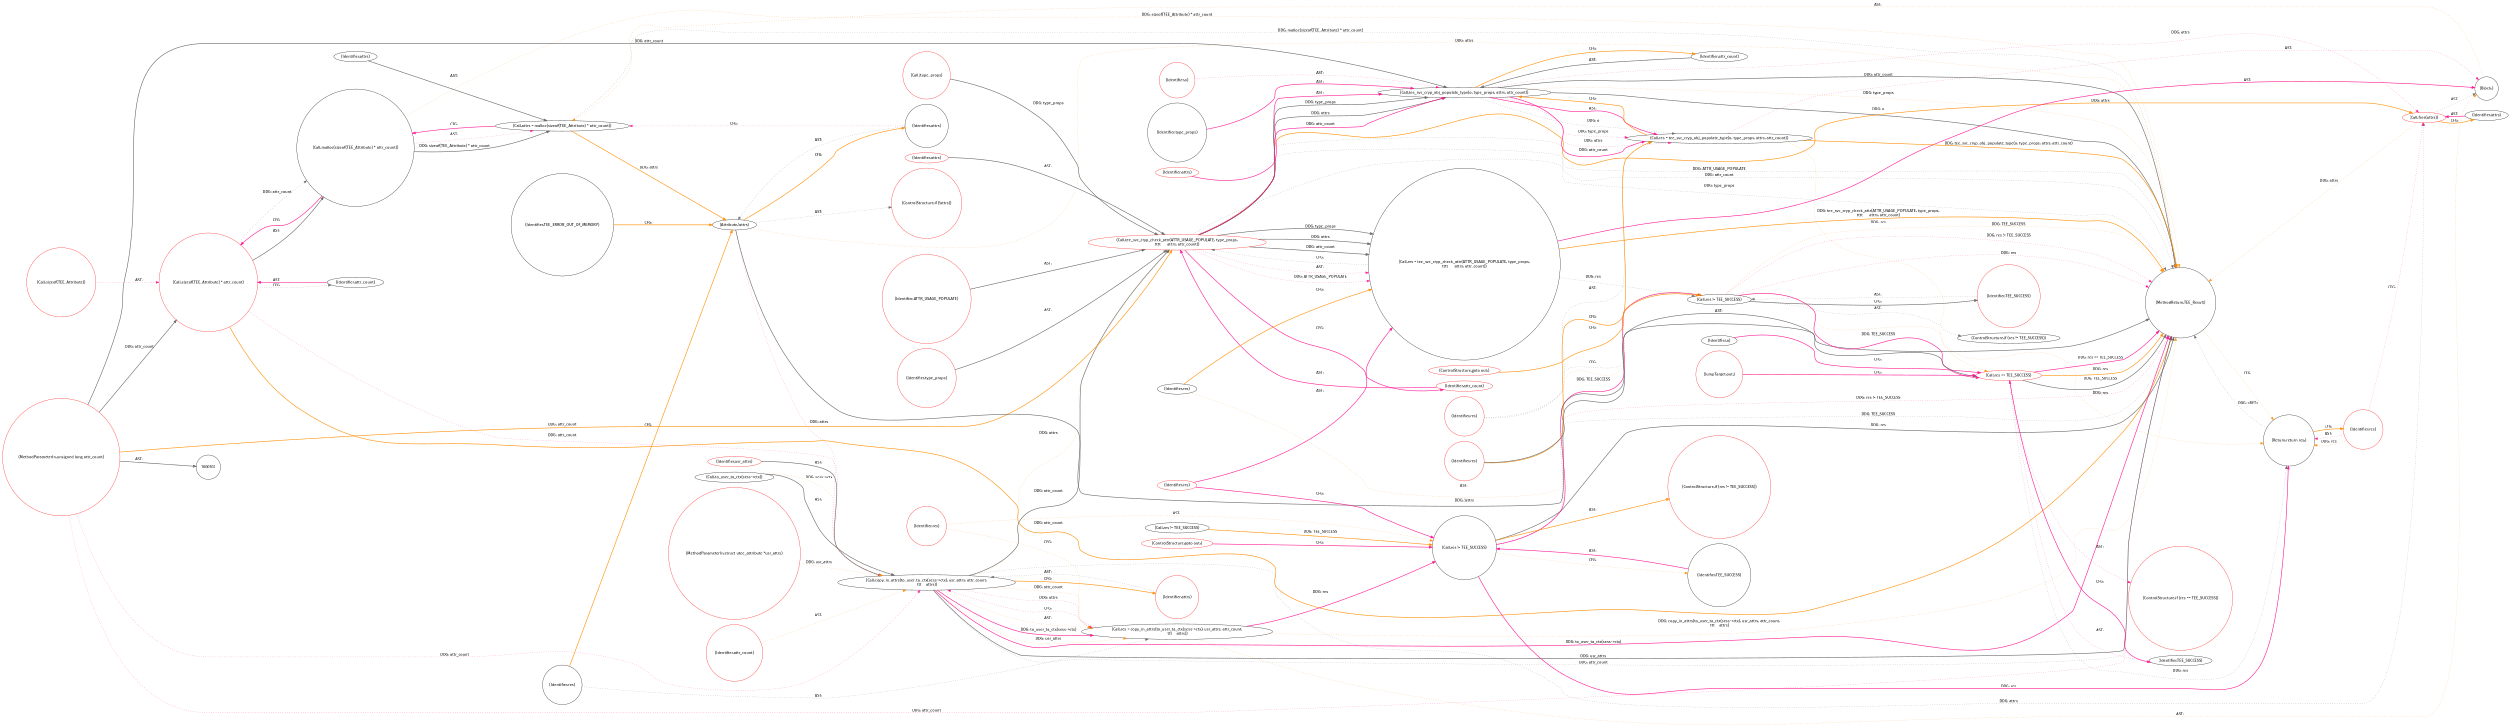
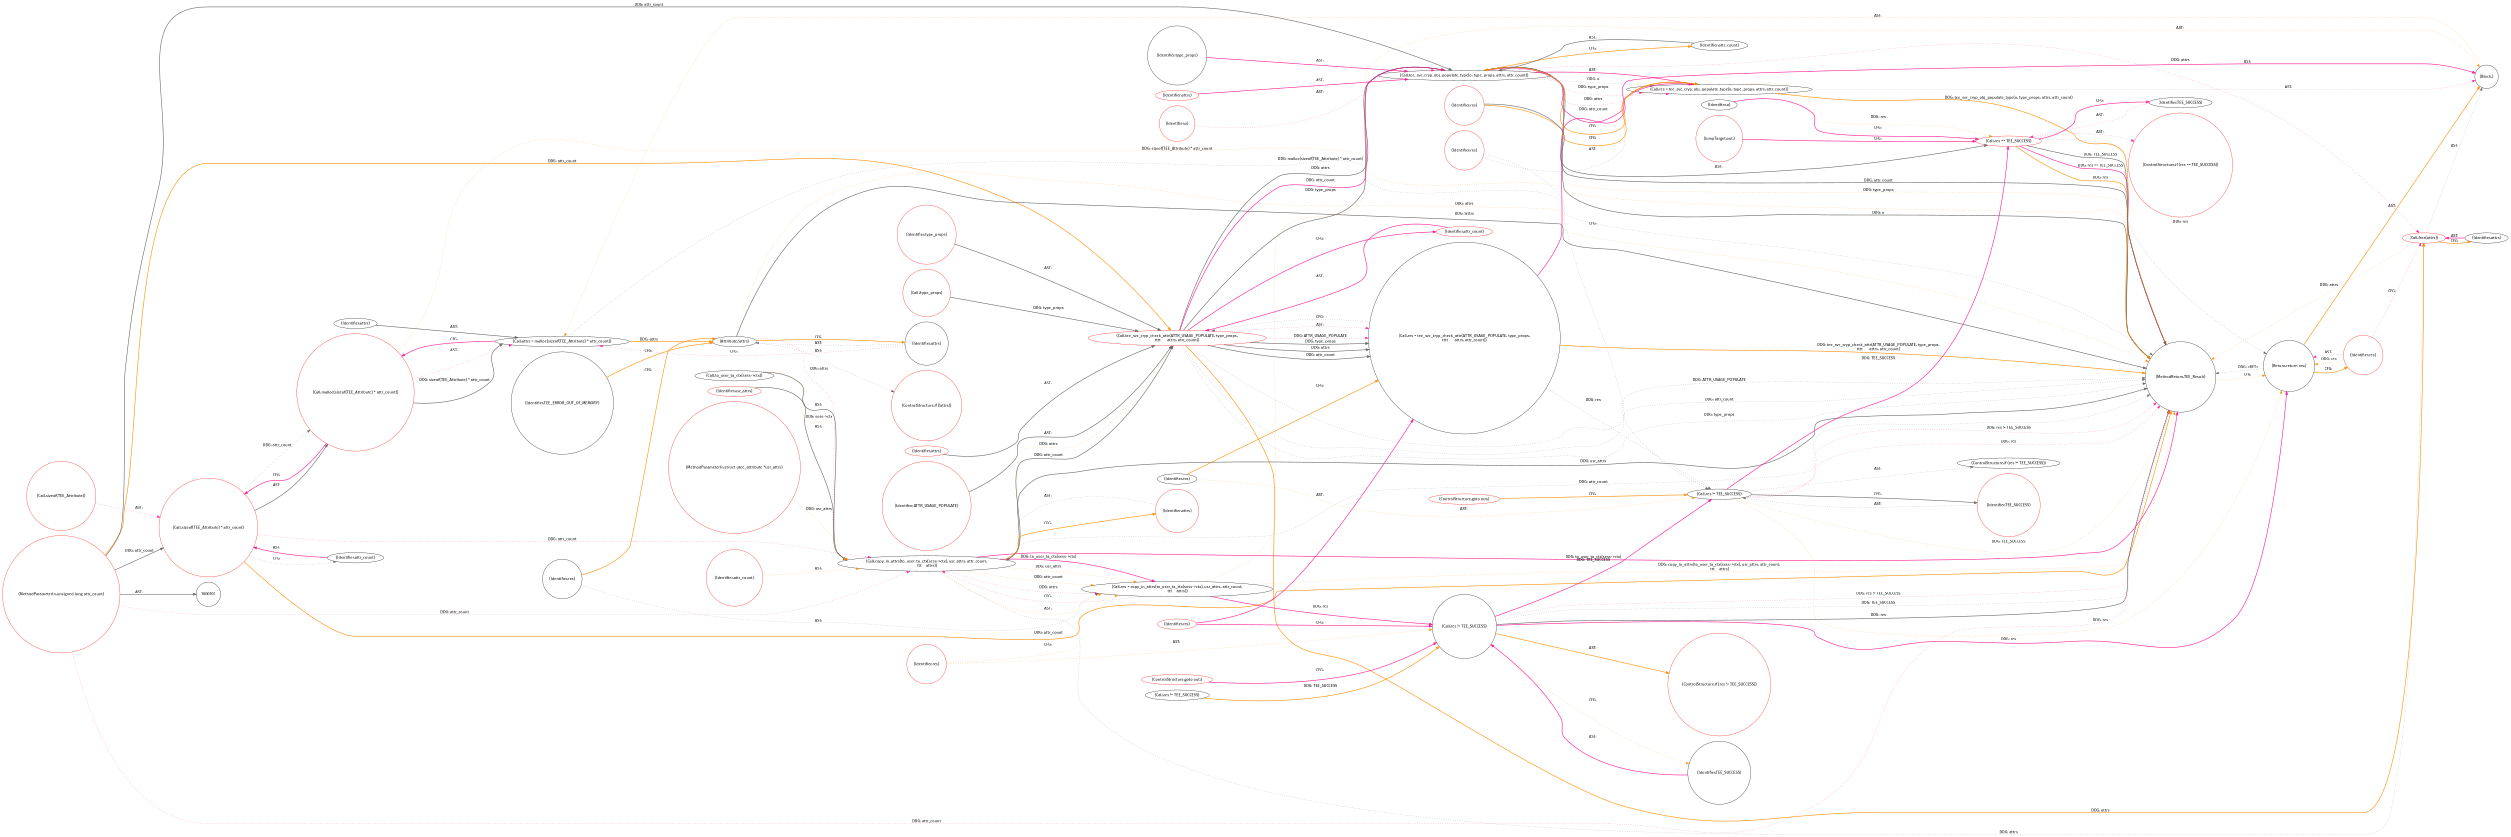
node "(Call,malloc(sizeof(TEE_Attribute) * attr_count))": color black -> red
edge "(Return,return res;)" -> "(Block,)": added, label "AST:"
